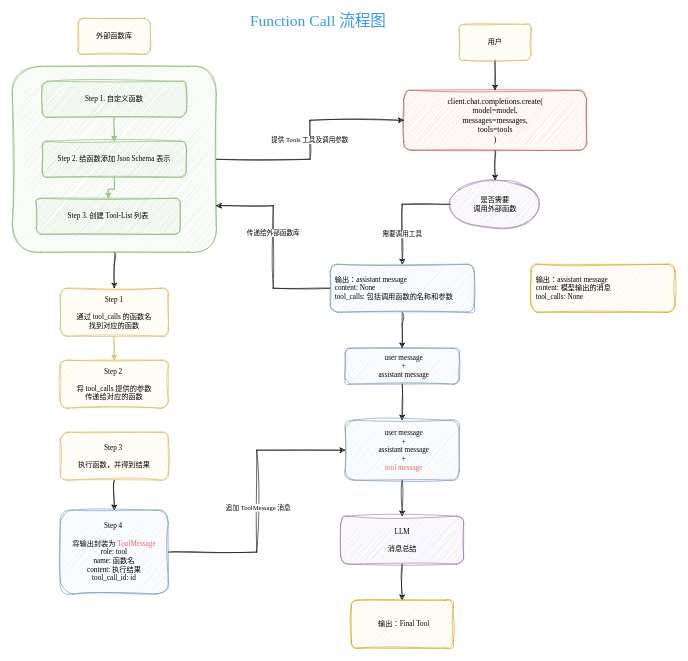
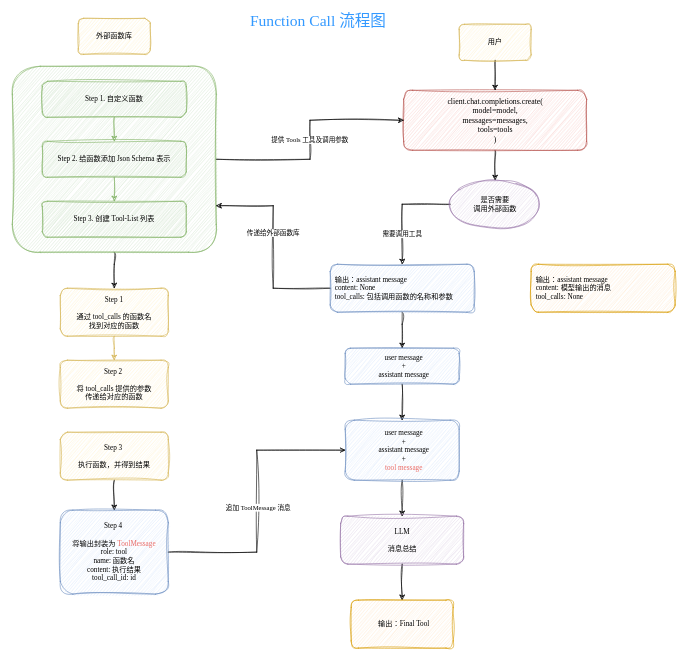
node "Step 3. 创建 Tool-List 列表": moved (108, 216) -> (114, 219)
edge "Step 4 将输出封装为 ToolMessage role: tool name: 函数名 content: 执行结果 tool_call_id: id" -> "user message + assistant message + tool message": arrowhead classic -> open
